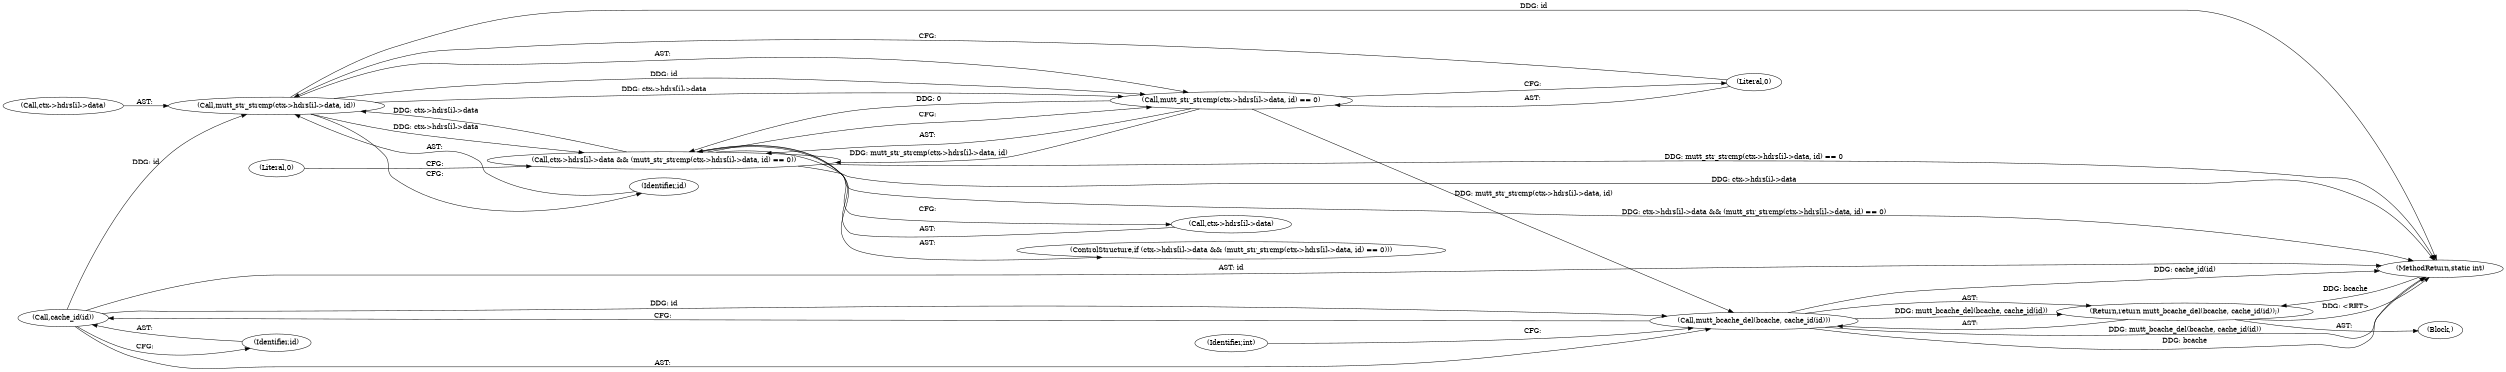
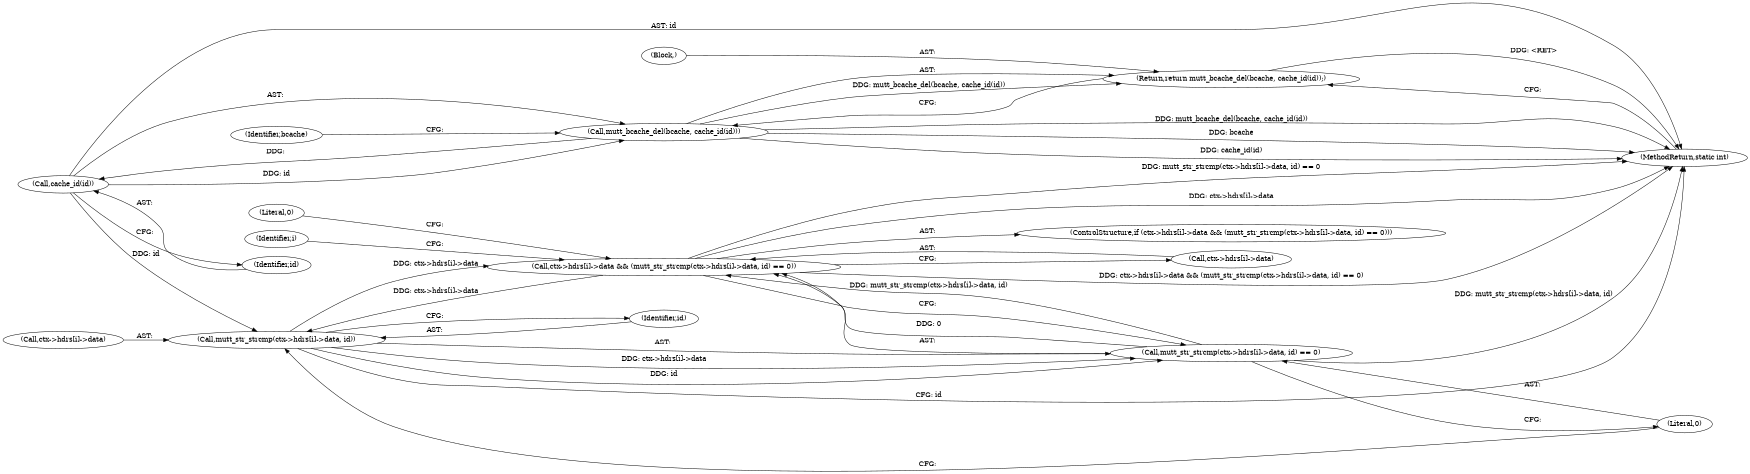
edge "(Call,mutt_str_strcmp(ctx->hdrs[i]->data, id))" -> "(MethodReturn,static int)": label "DDG: id" -> "CFG: id"
edge "(Call,mutt_str_strcmp(ctx->hdrs[i]->data, id) == 0)" -> "(Call,mutt_bcache_del(bcache, cache_id(id)))": now "(Call,mutt_str_strcmp(ctx->hdrs[i]->data, id) == 0)" -> "(MethodReturn,static int)"
node "(Identifier,i)": added
edge "(MethodReturn,static int)" -> "(Return,return mutt_bcache_del(bcache, cache_id(id));)": label "DDG: bcache" -> "CFG: "
edge "(Call,mutt_bcache_del(bcache, cache_id(id)))" -> "(Call,cache_id(id))": label "CFG: " -> "DDG: "
edge "(Return,return mutt_bcache_del(bcache, cache_id(id));)" -> "(Call,mutt_bcache_del(bcache, cache_id(id)))": label "AST: " -> "CFG: "
edge "(Return,return mutt_bcache_del(bcache, cache_id(id));)" -> "(Block,)": reversed
node "(Identifier,int)": label "(Identifier,int)" -> "(Identifier,bcache)"
